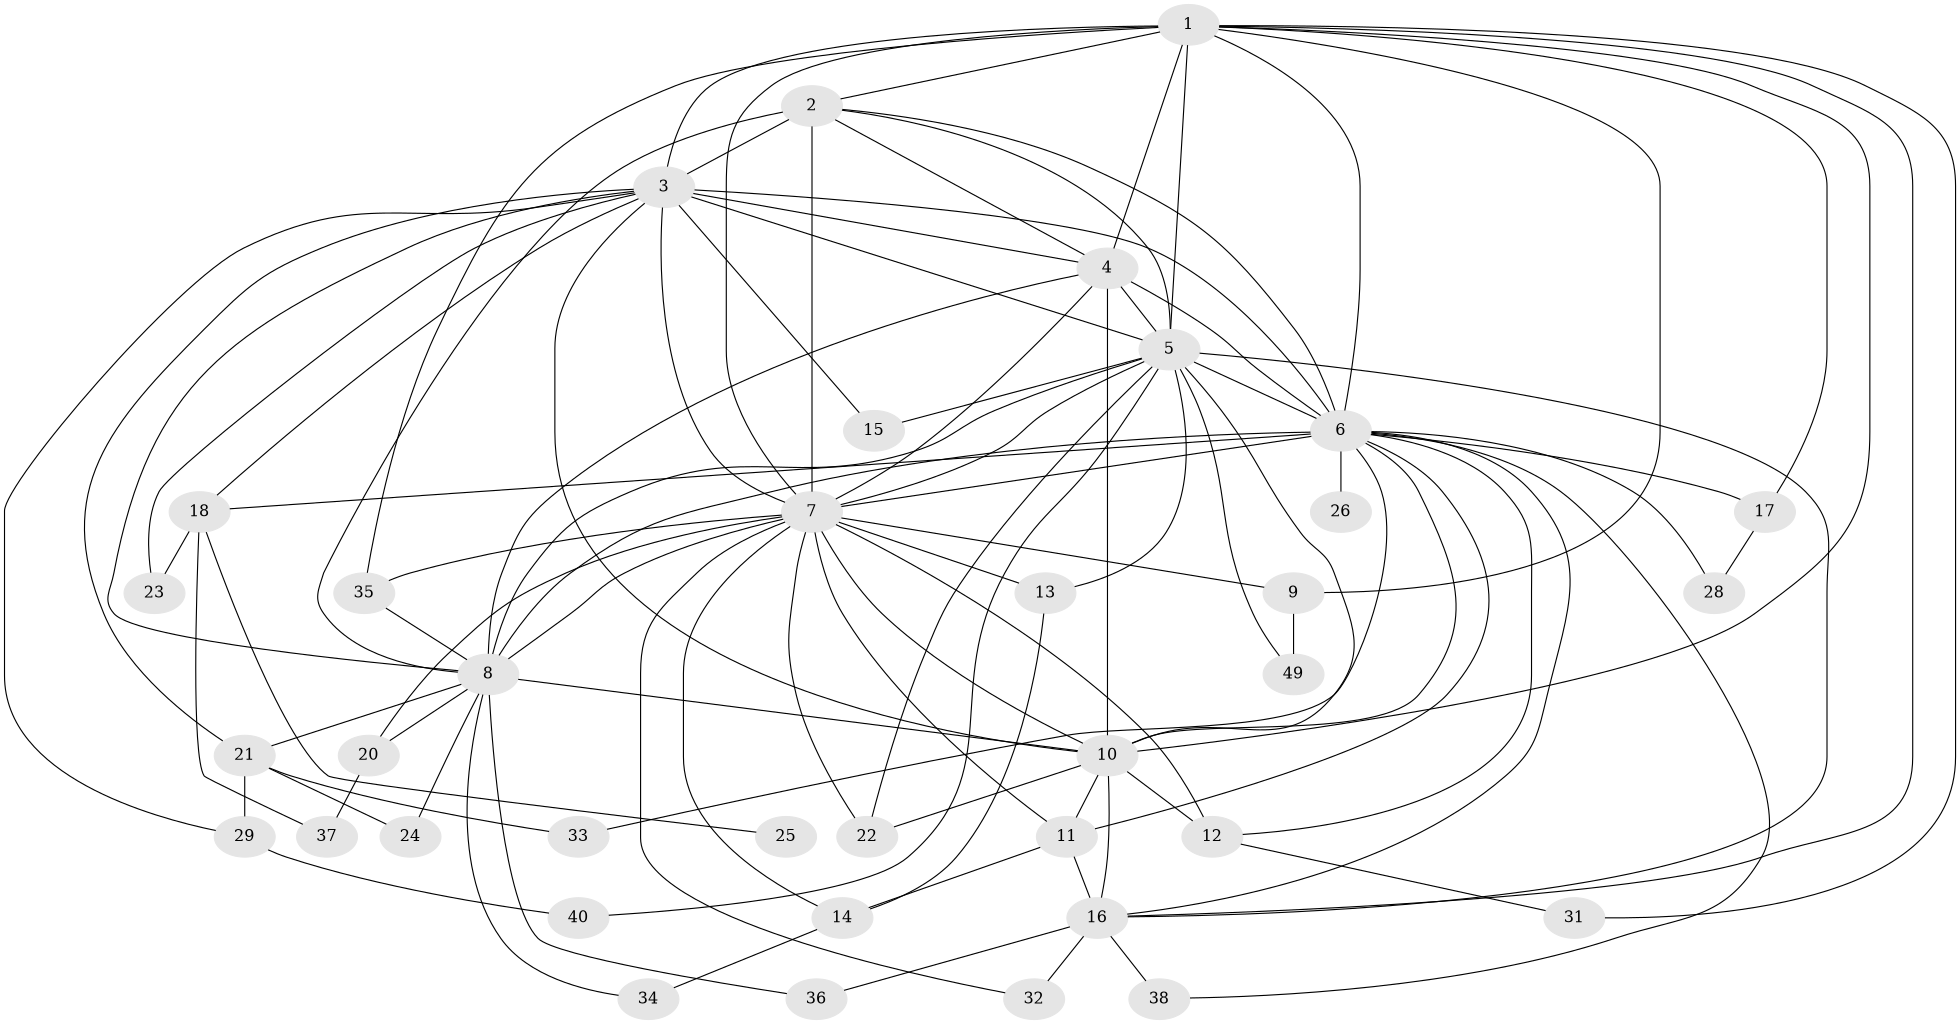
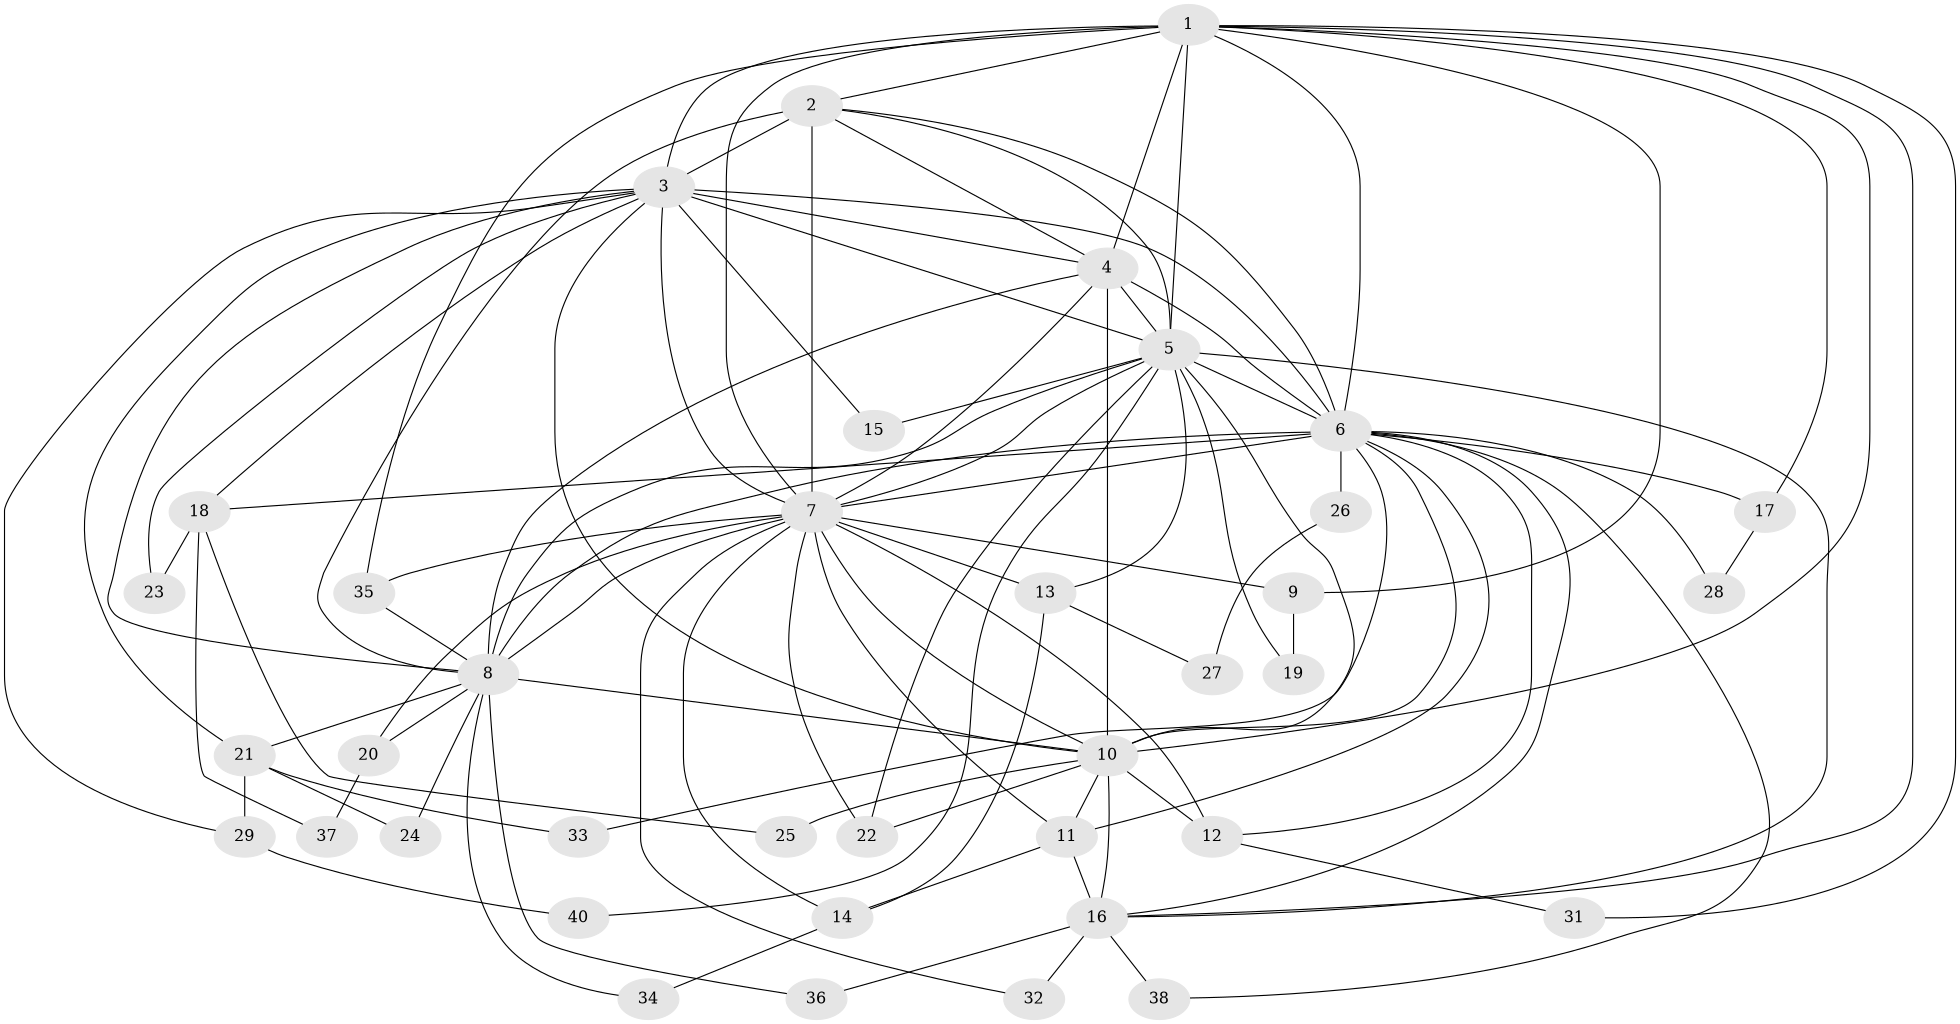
node "27": added
node "49": label "49" -> "19"
edge "10" -- "25": added
